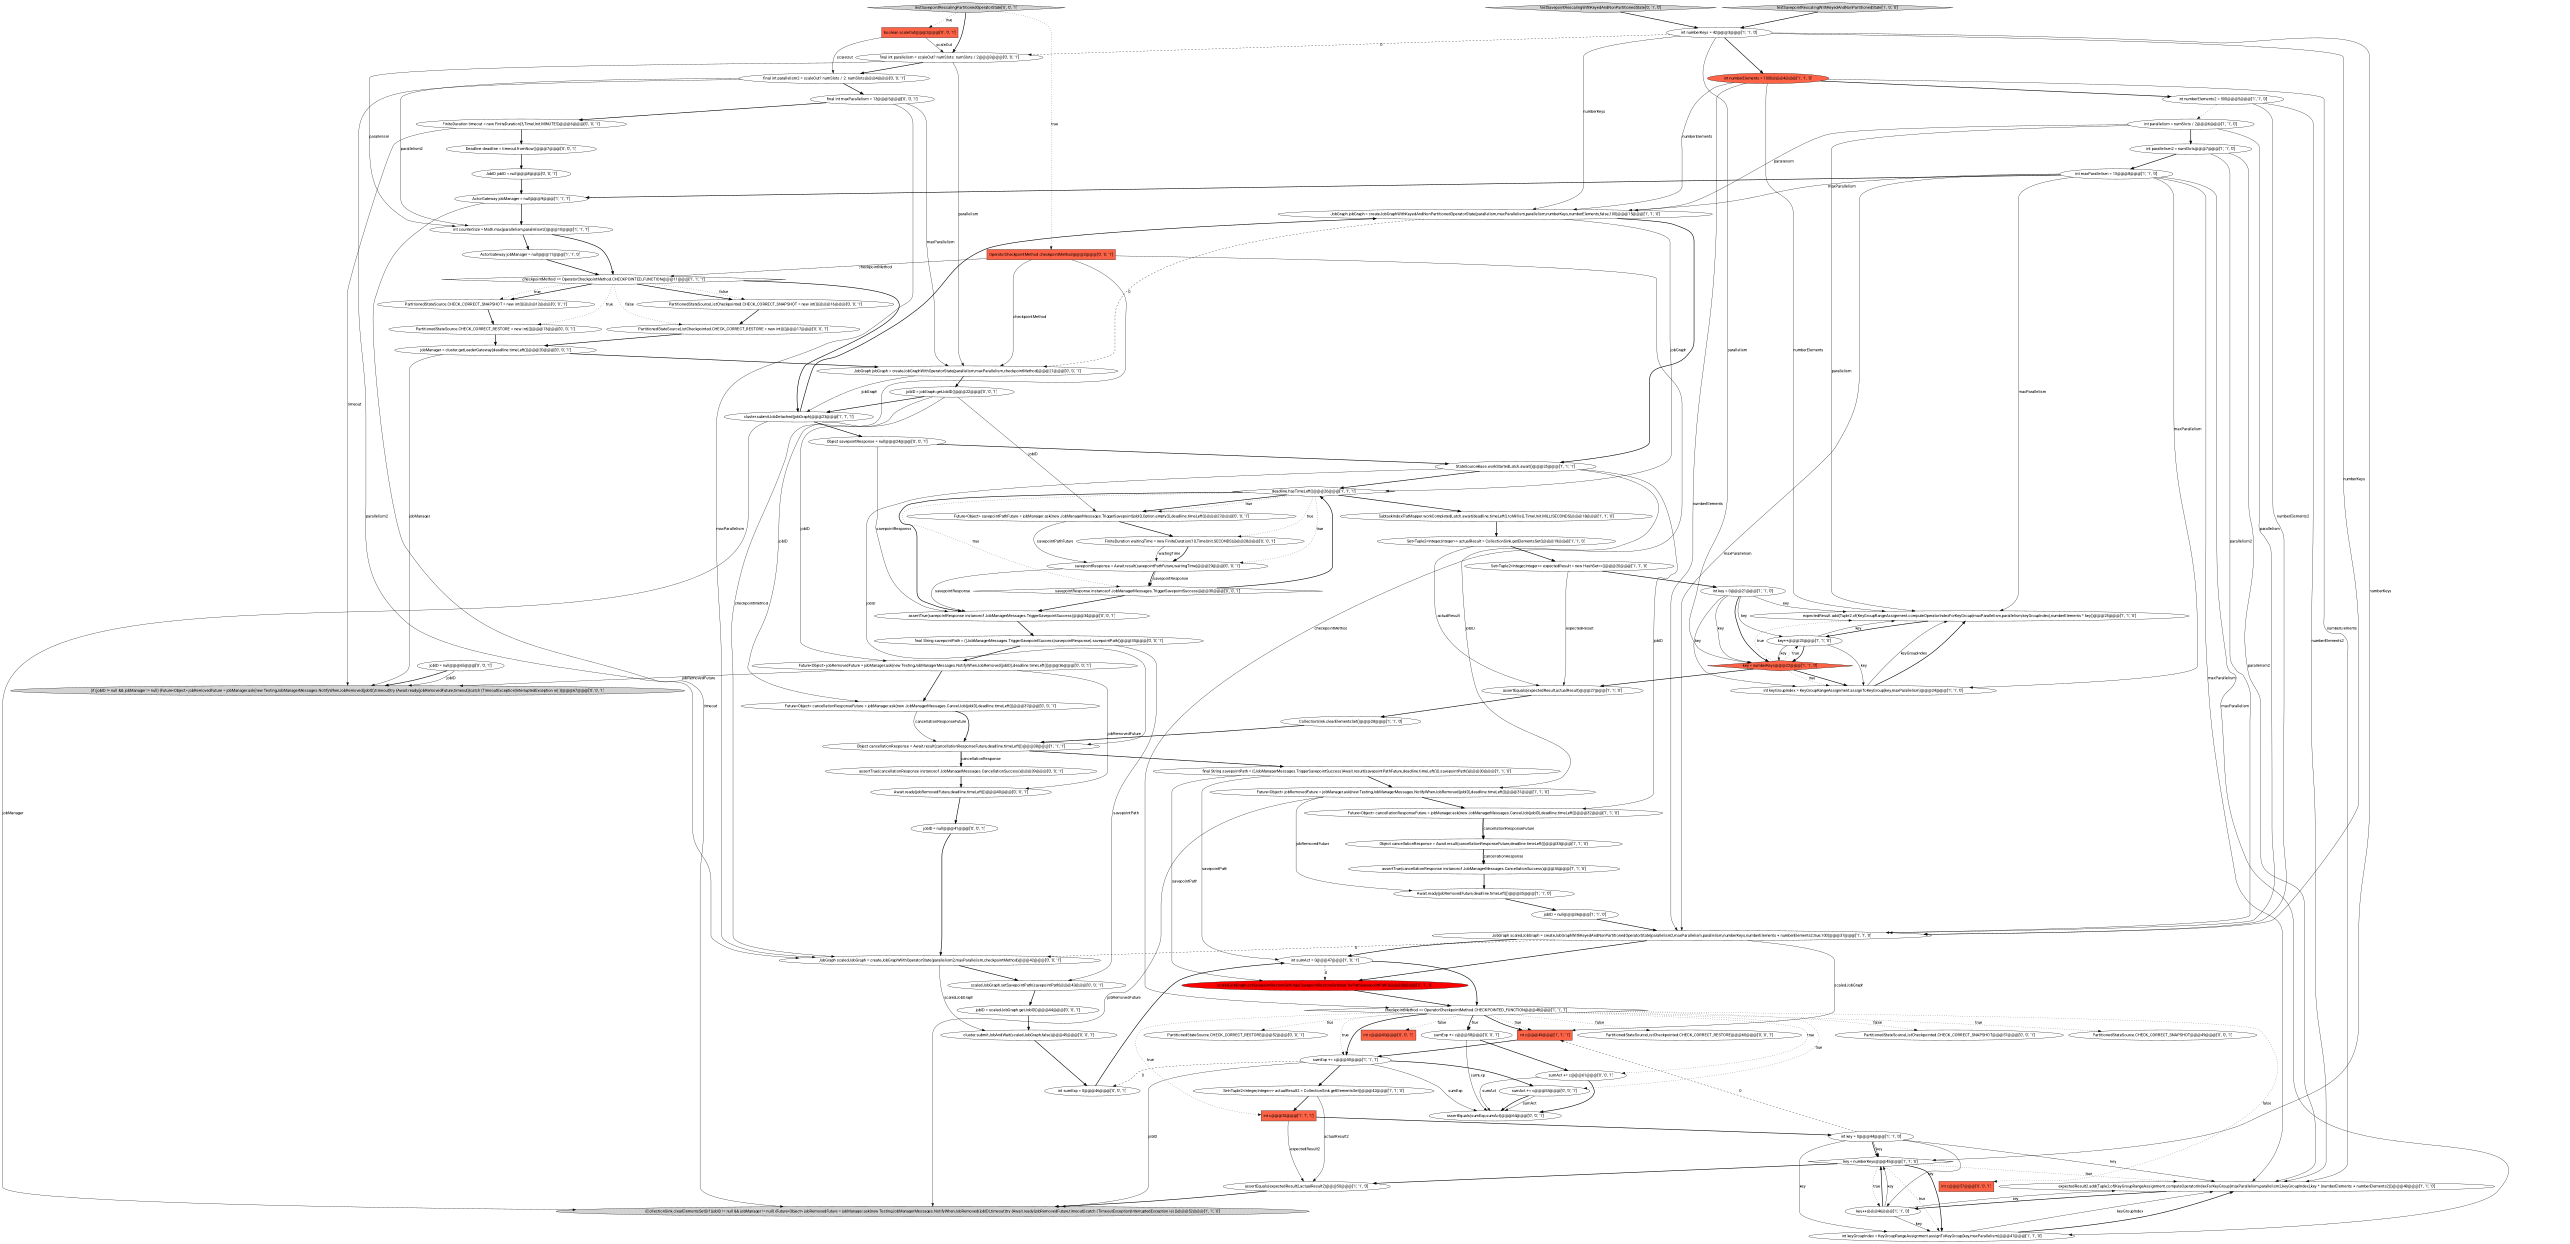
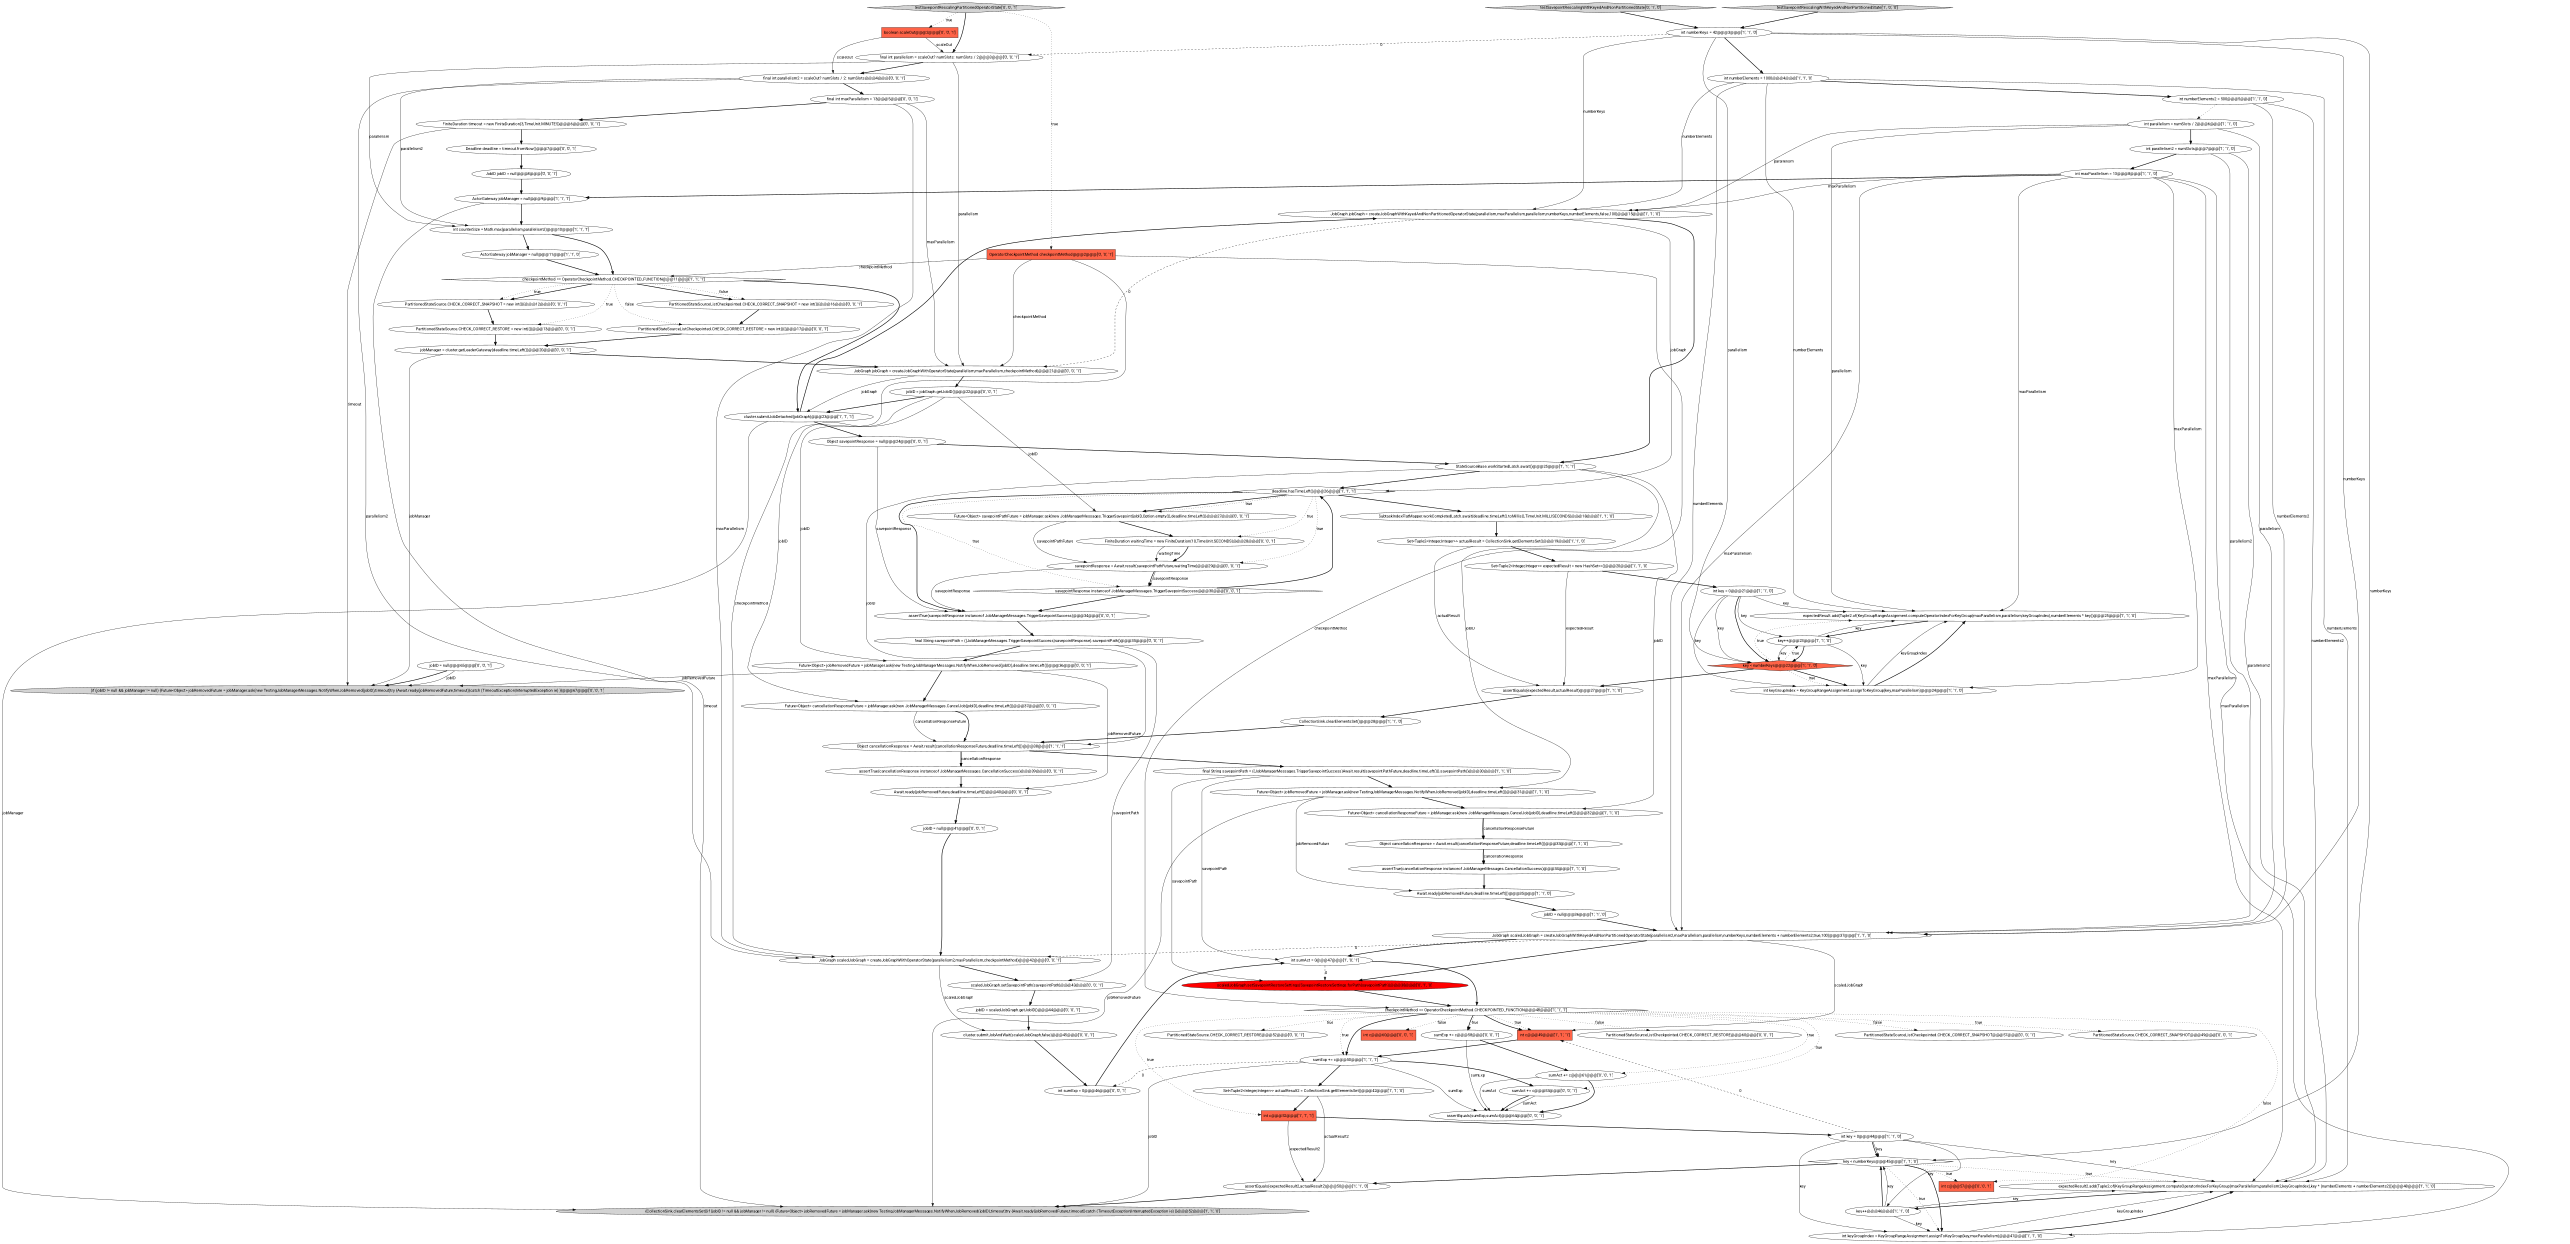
node "int numberElements = 1000@@@4@@@['1', '1', '0']": fillcolor tomato -> white
edge "key < numberKeys@@@45@@@['1', '1', '0']" -> "key++@@@46@@@['1', '1', '0']": now "key < numberKeys@@@45@@@['1', '1', '0']" -> "int c@@@57@@@['0', '0', '1']"
